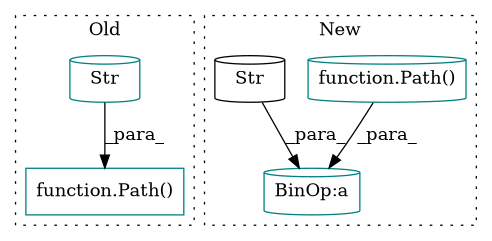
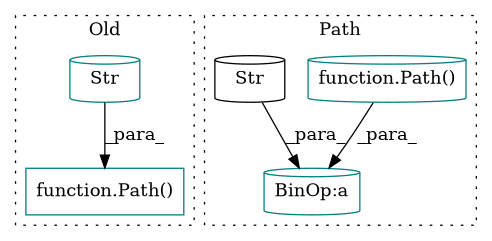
cluster "New": label "New" -> "Path"
